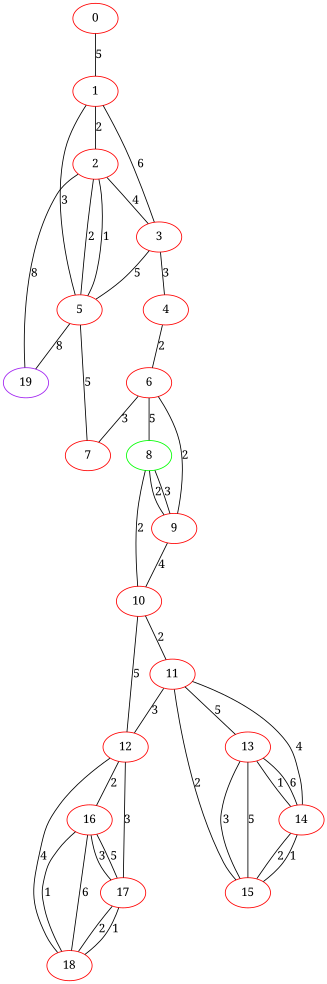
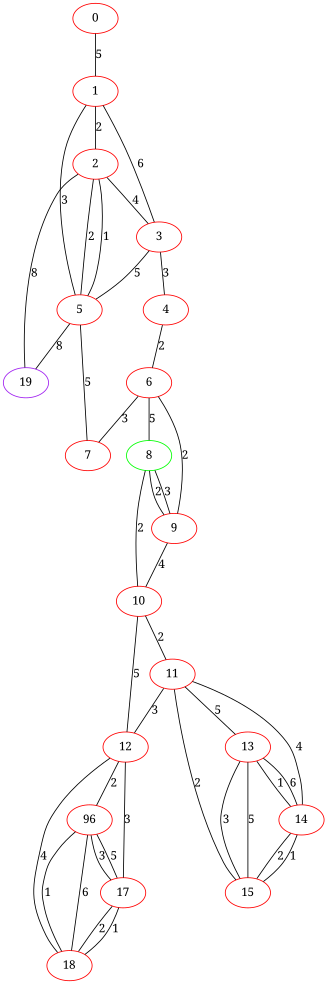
node "16": label "16" -> "96"
